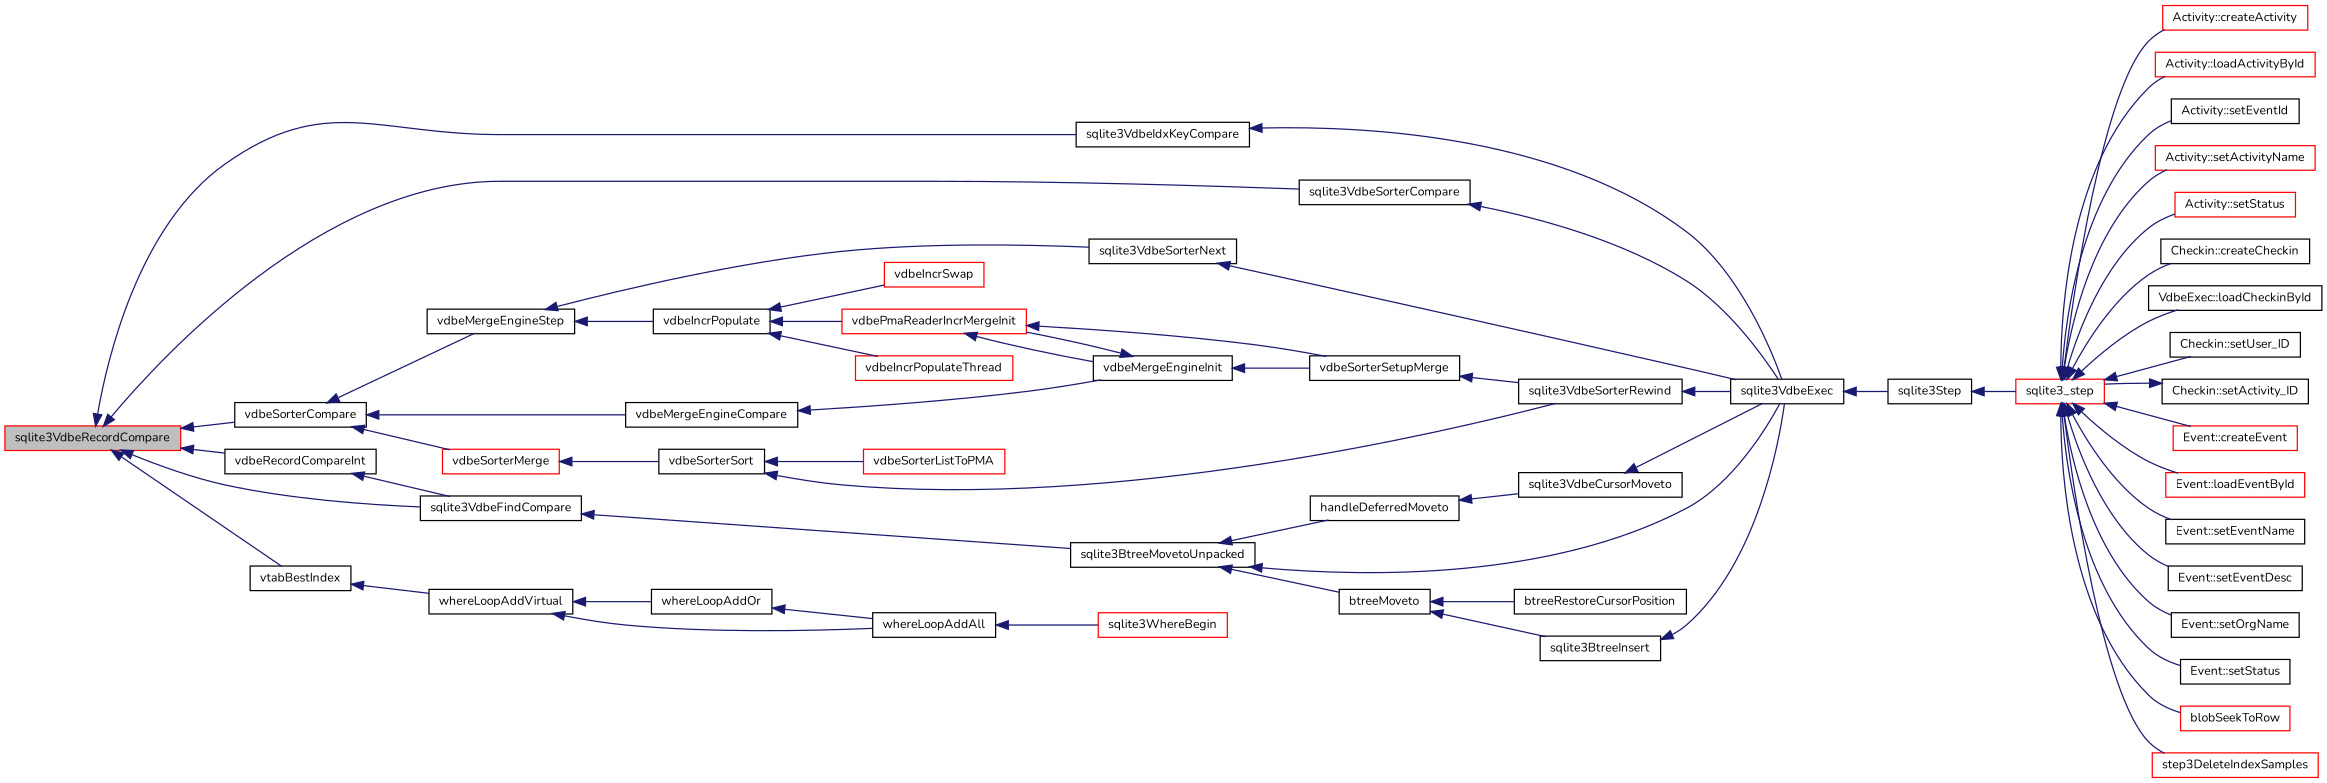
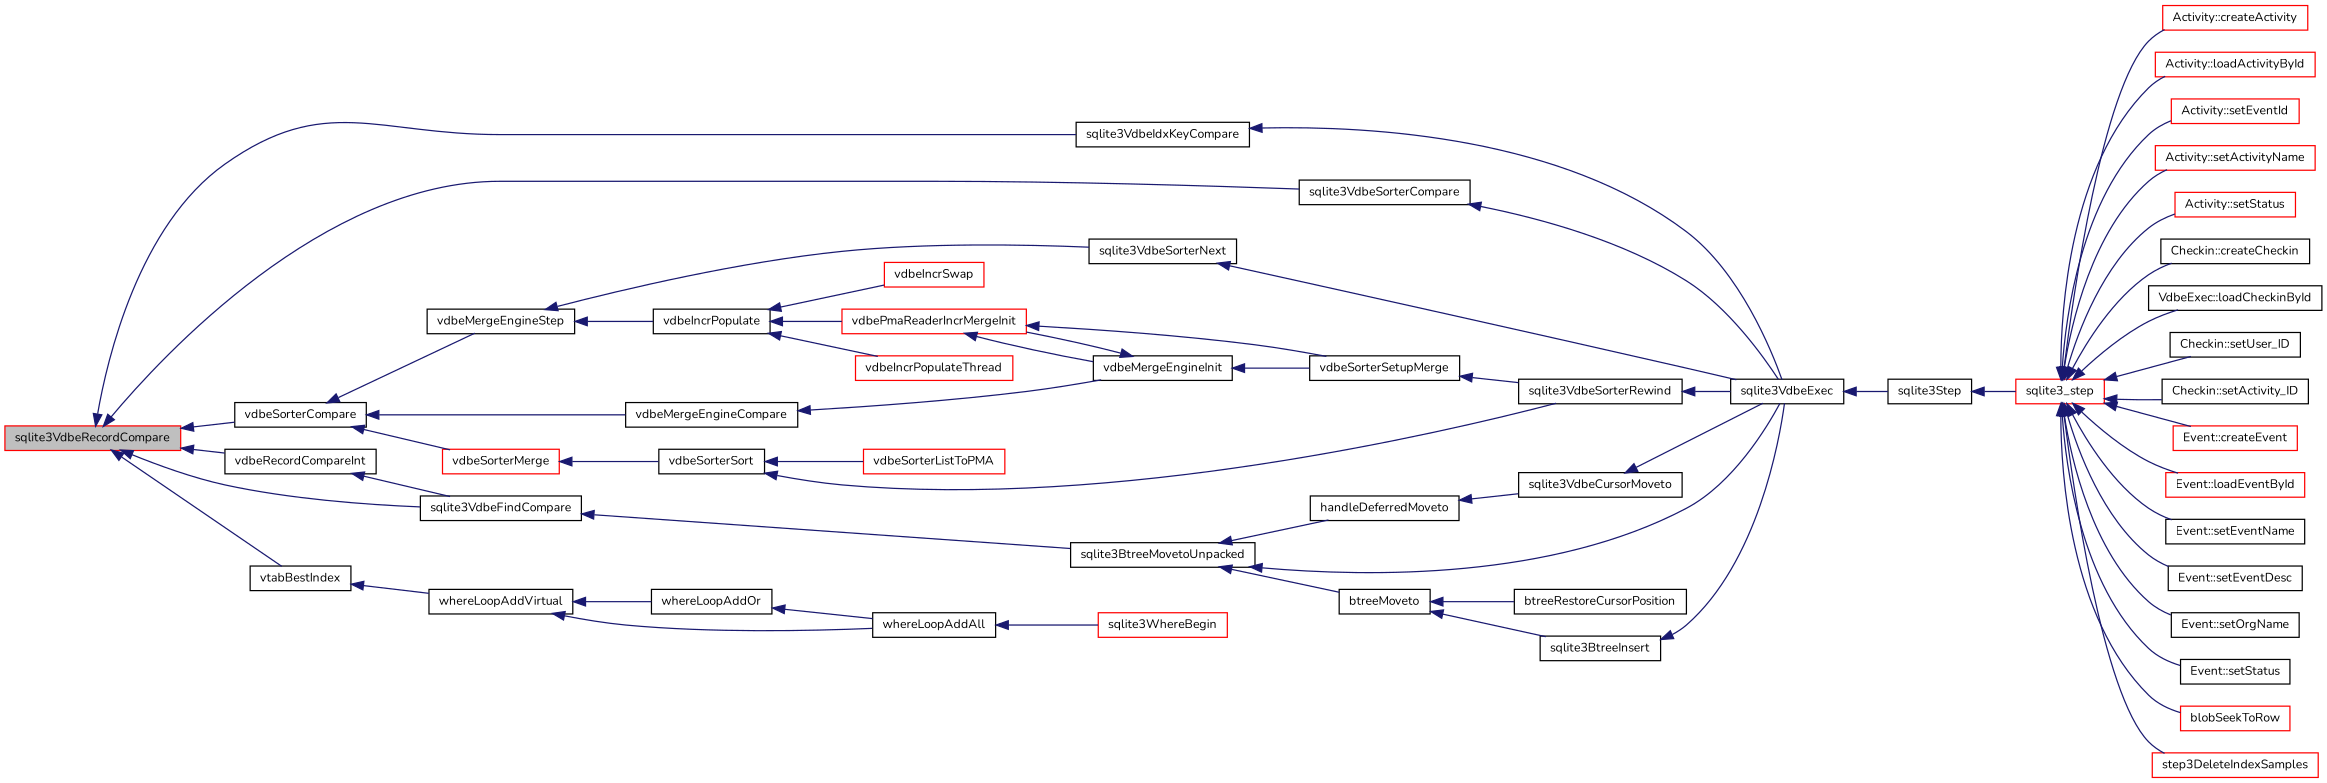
node "Activity::setEventId": color black -> red
edge "sqlite3_step" -> "Checkin::setActivity_ID": reversed
